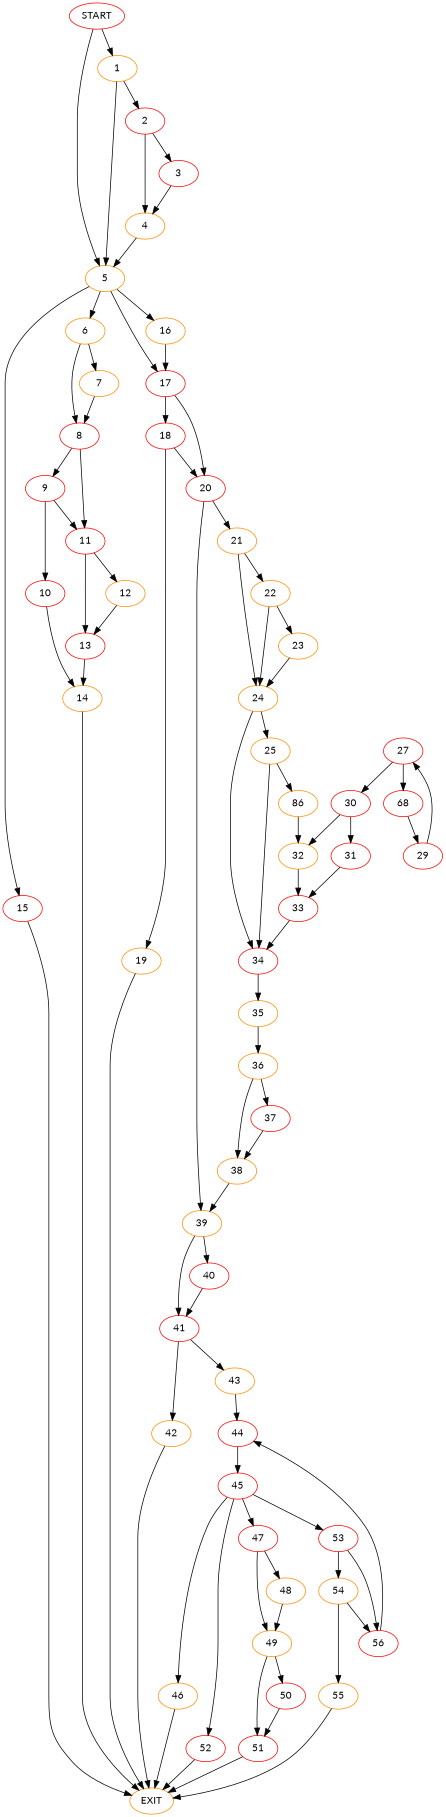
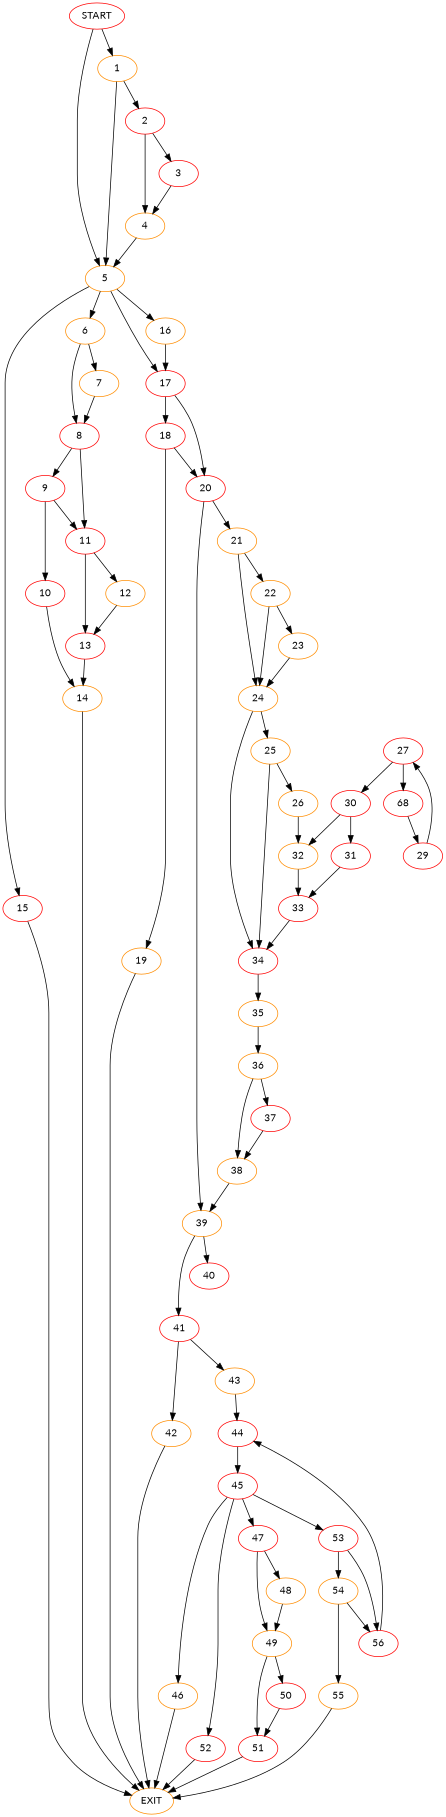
node "86": label "86" -> "26"
edge "40" -> "41": removed
